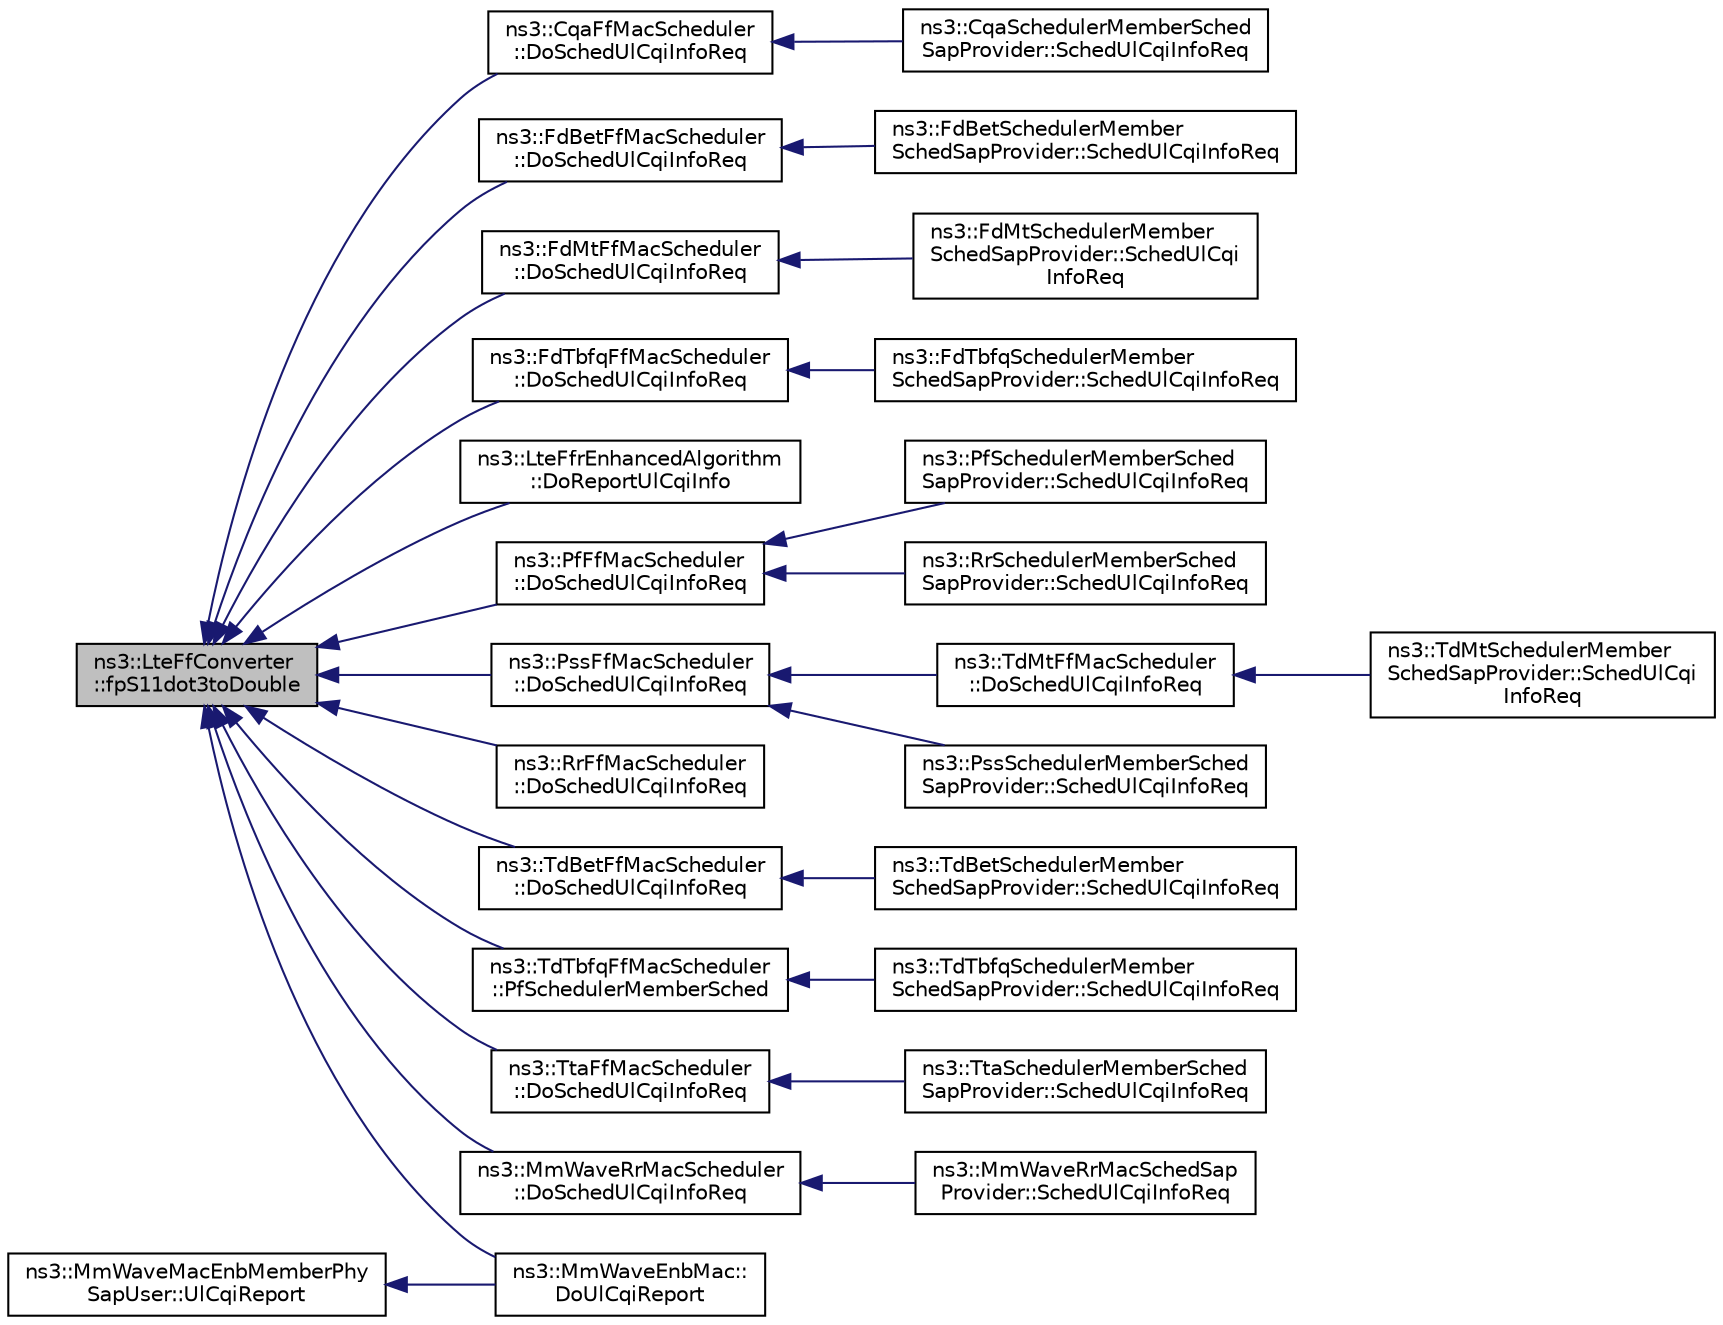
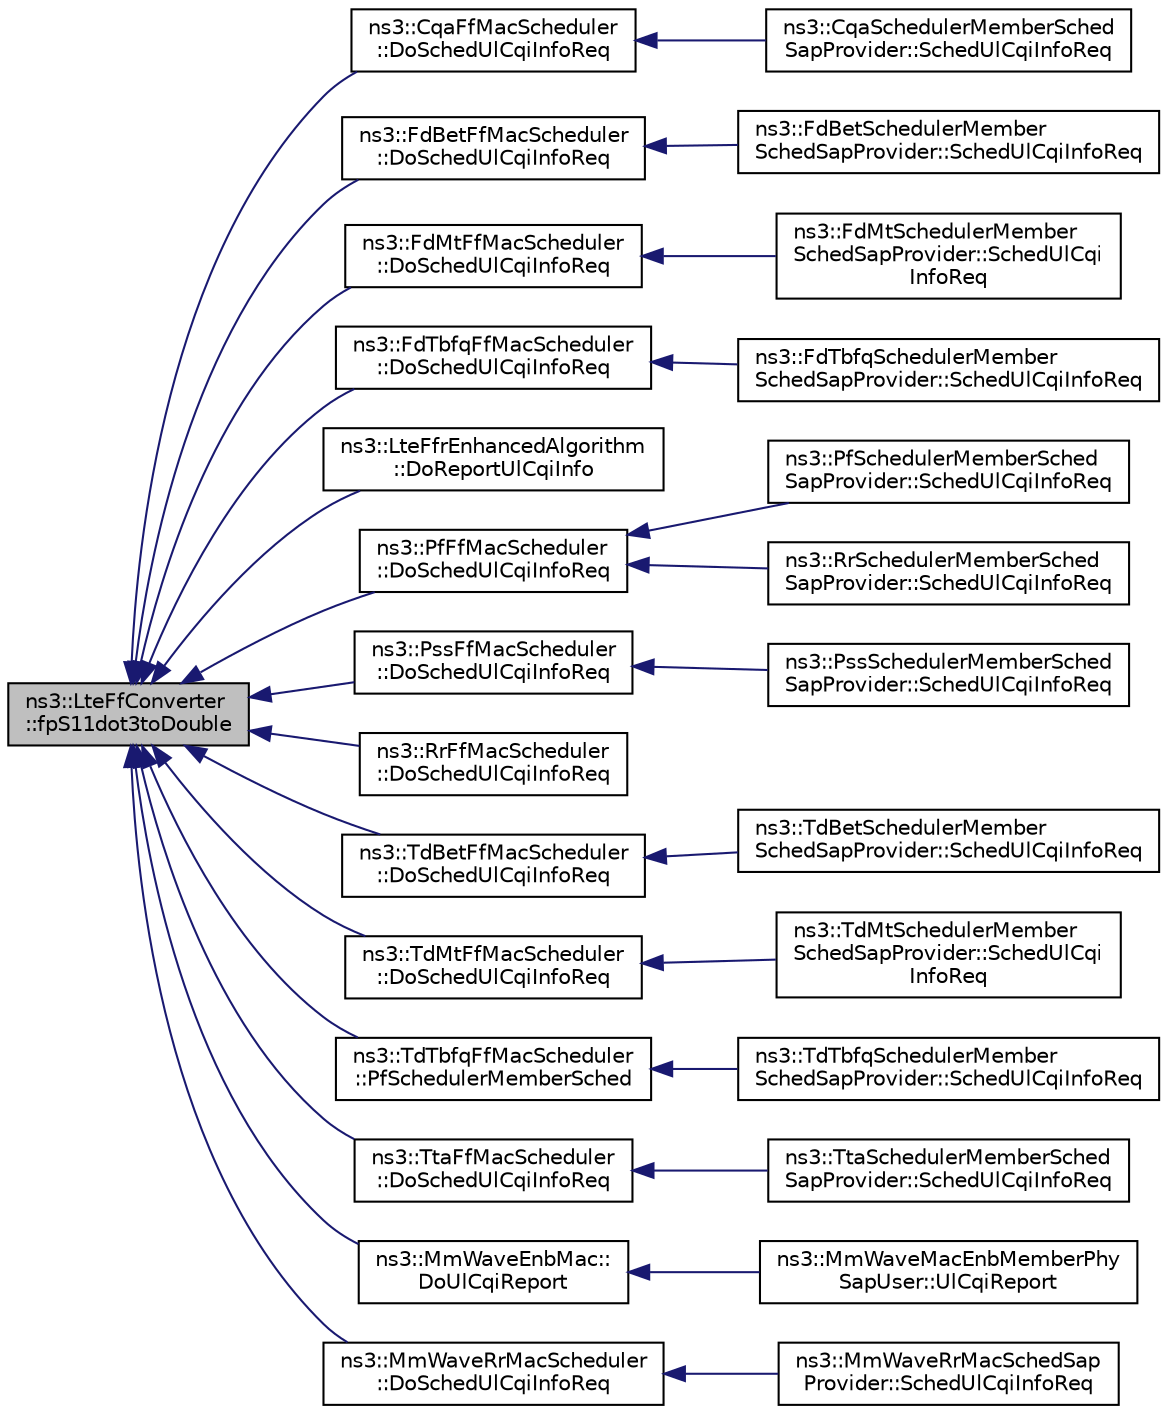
edge "ns3::TdMtFfMacScheduler ::DoSchedUlCqiInfoReq" -> "ns3::PssFfMacScheduler ::DoSchedUlCqiInfoReq": now "ns3::TdMtFfMacScheduler ::DoSchedUlCqiInfoReq" -> "ns3::LteFfConverter ::fpS11dot3toDouble"
edge "ns3::MmWaveEnbMac:: DoUlCqiReport" -> "ns3::MmWaveMacEnbMemberPhy SapUser::UlCqiReport": reversed
